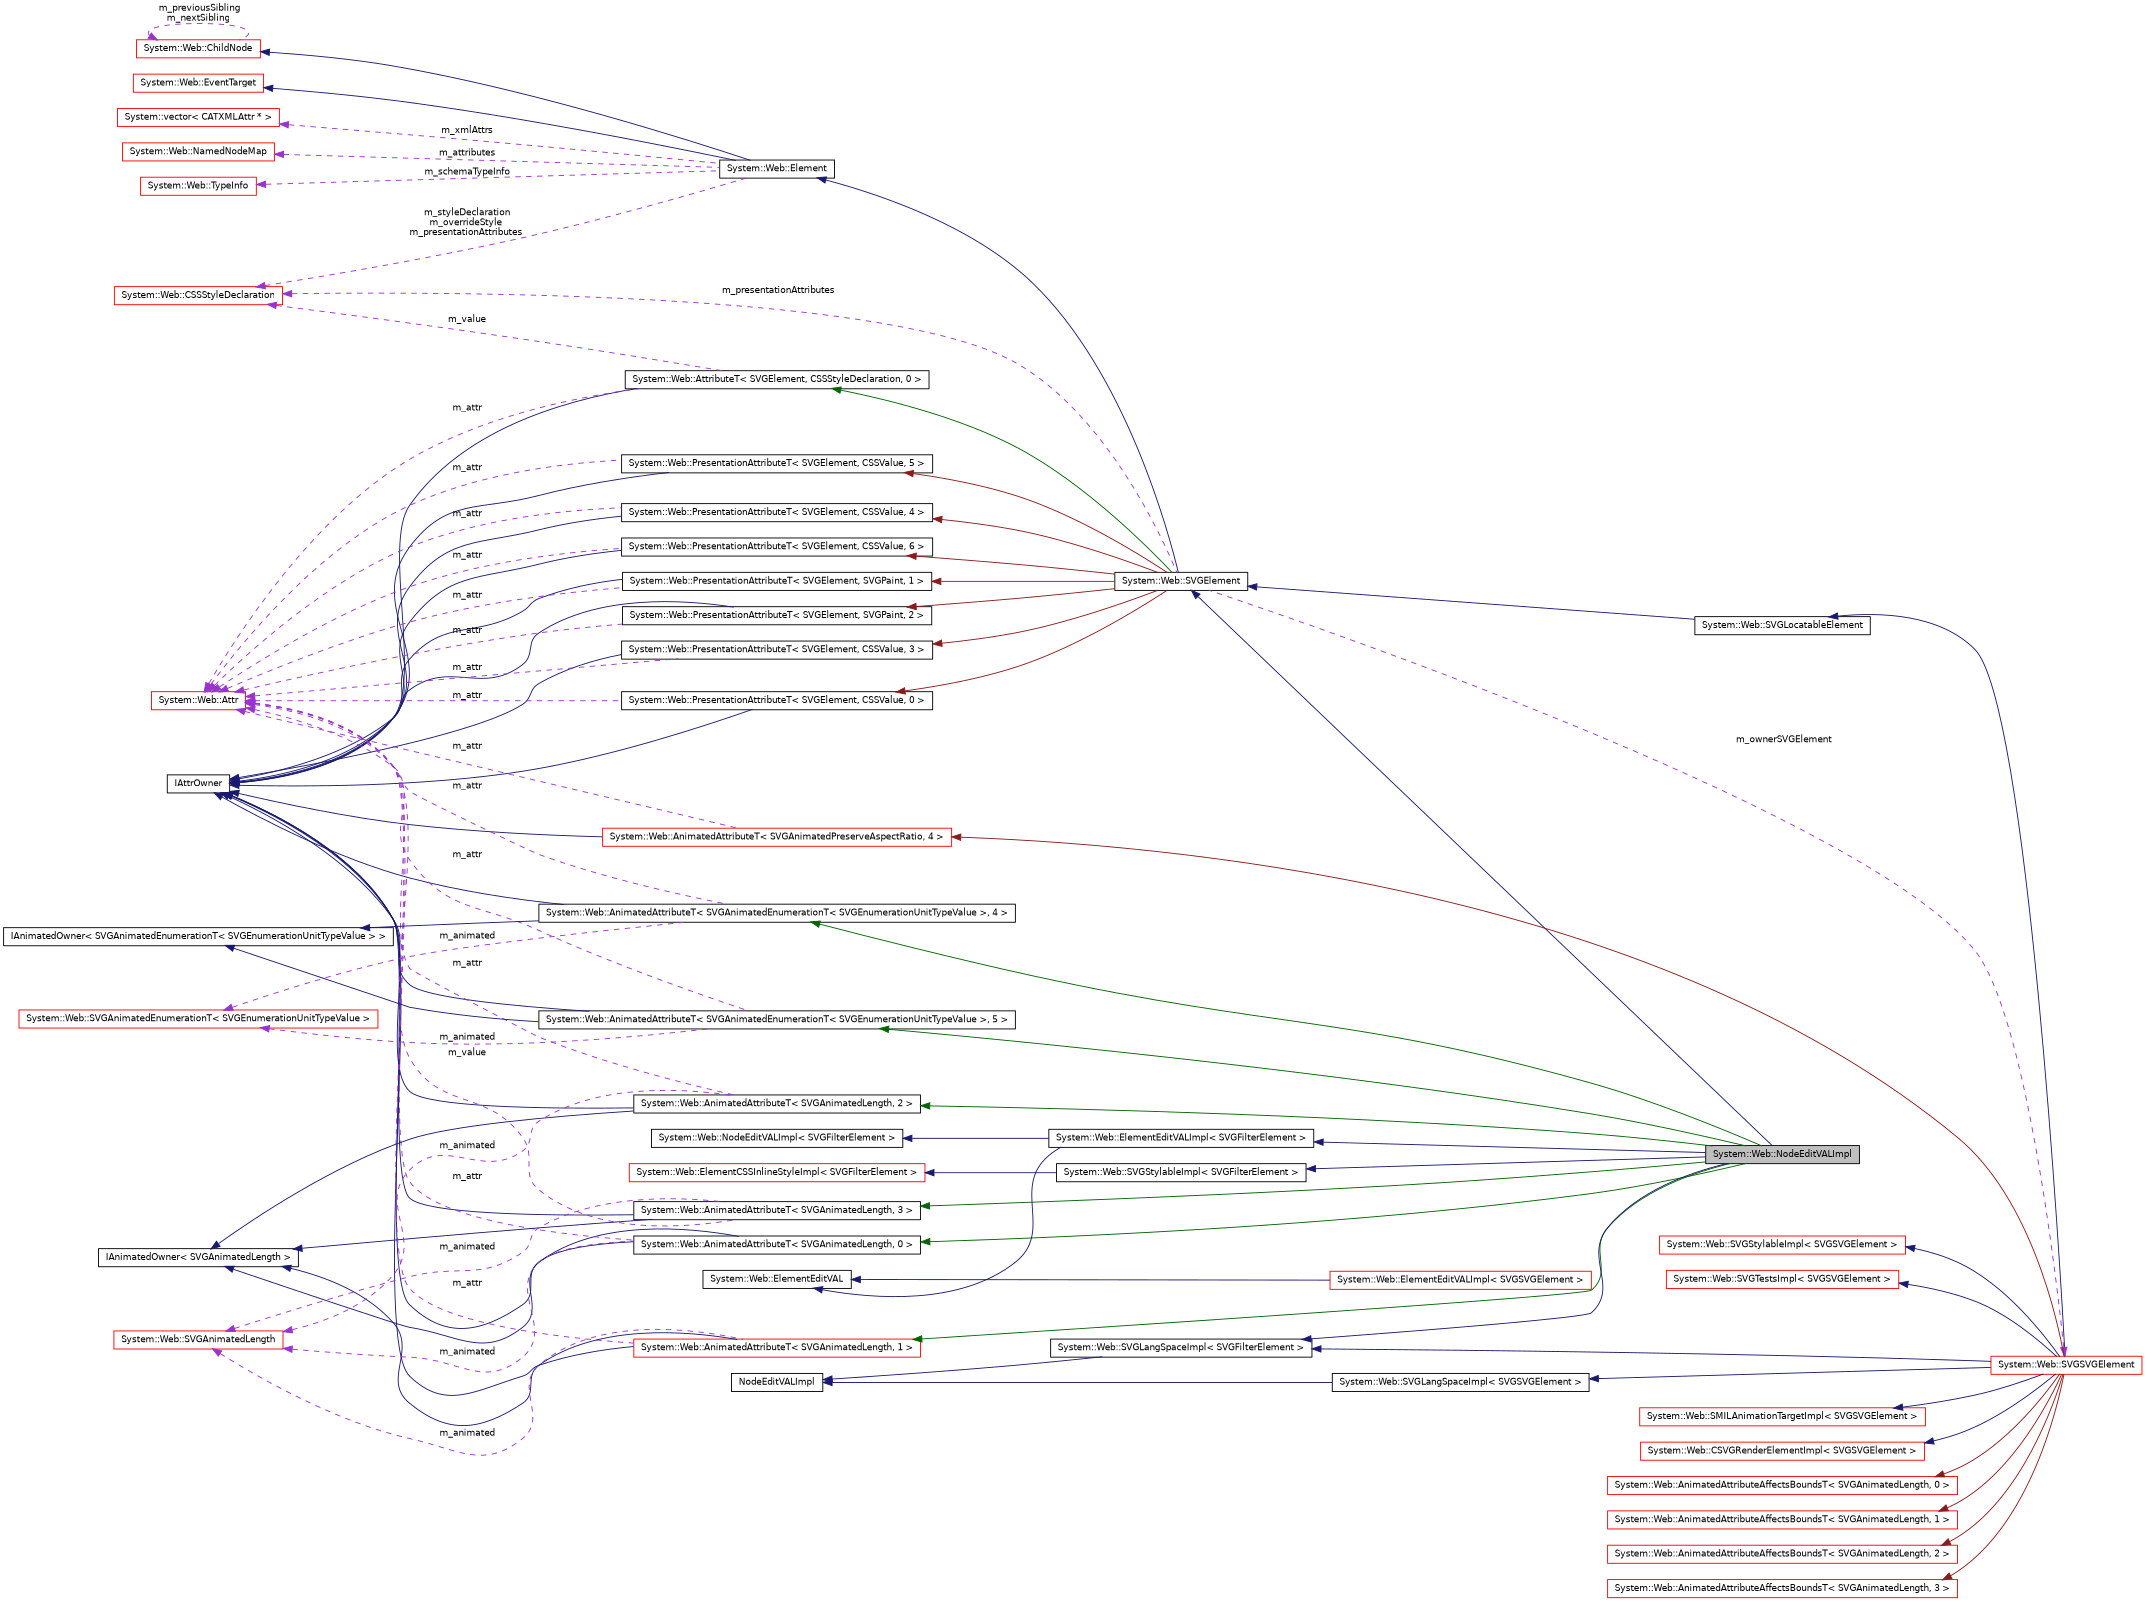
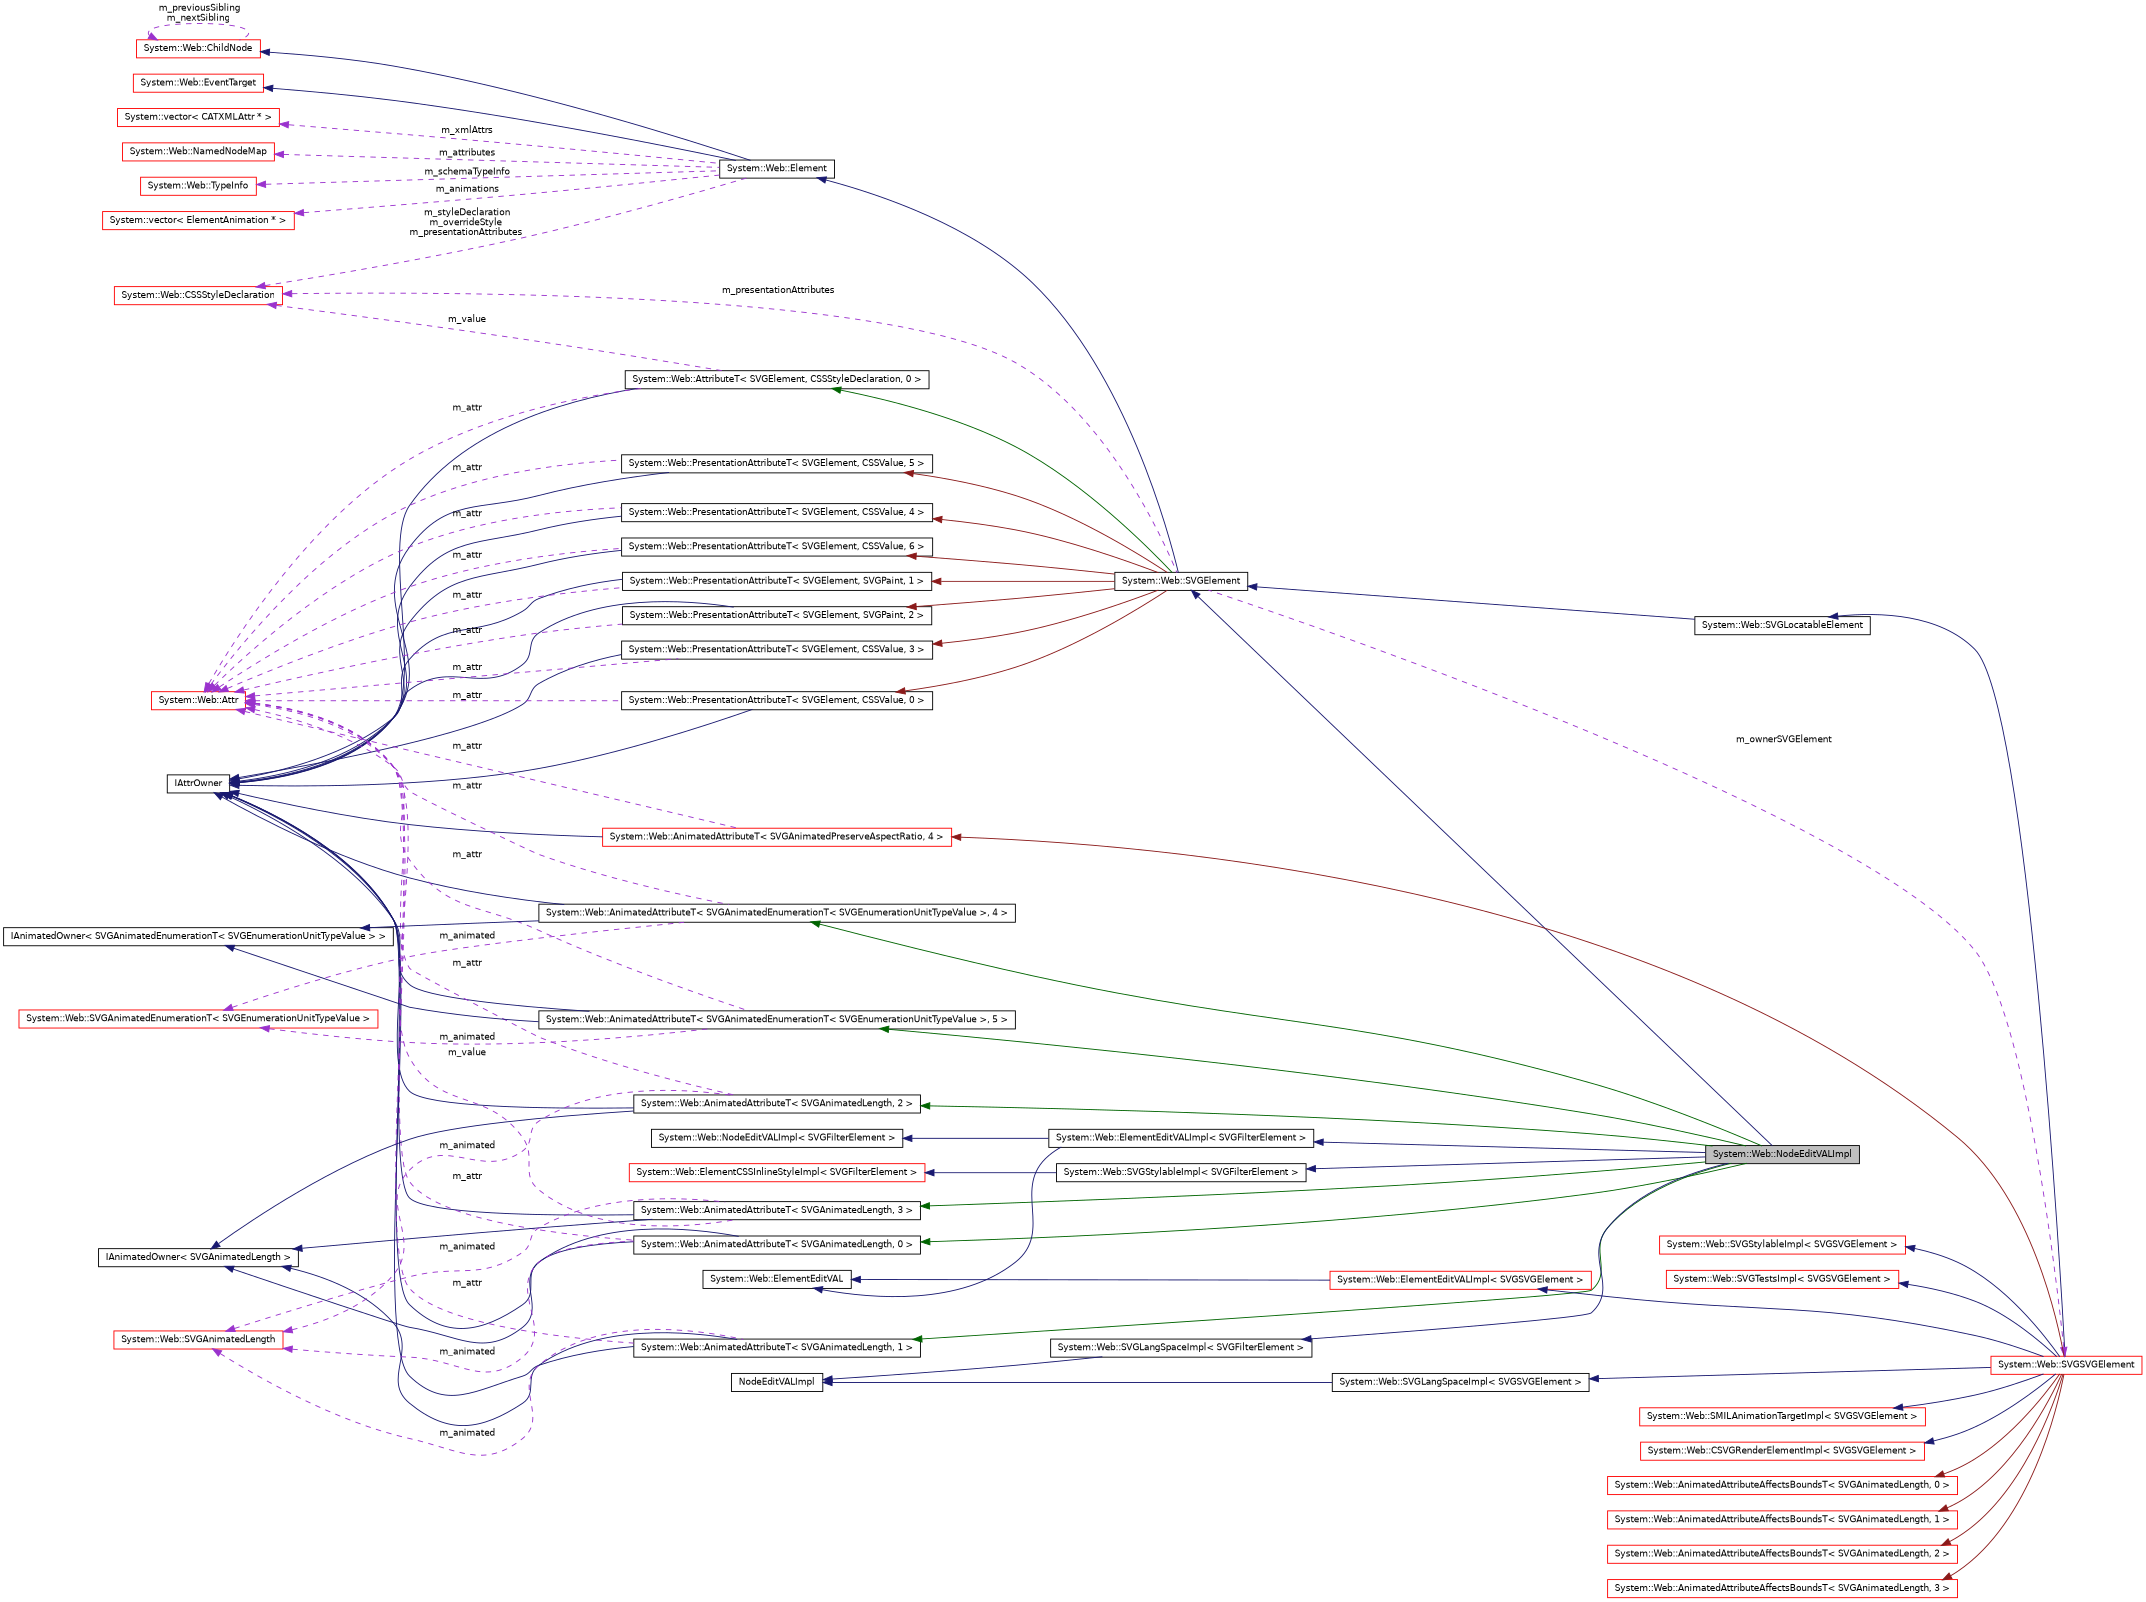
node "System::vector< ElementAnimation * >": added
node "System::Web::AnimatedAttributeT< SVGAnimatedLength, 1 >": color red -> black
edge "System::Web::SVGSVGElement" -> "System::Web::SVGLangSpaceImpl< SVGFilterElement >": now "System::Web::SVGSVGElement" -> "System::Web::ElementEditVALImpl< SVGSVGElement >"
